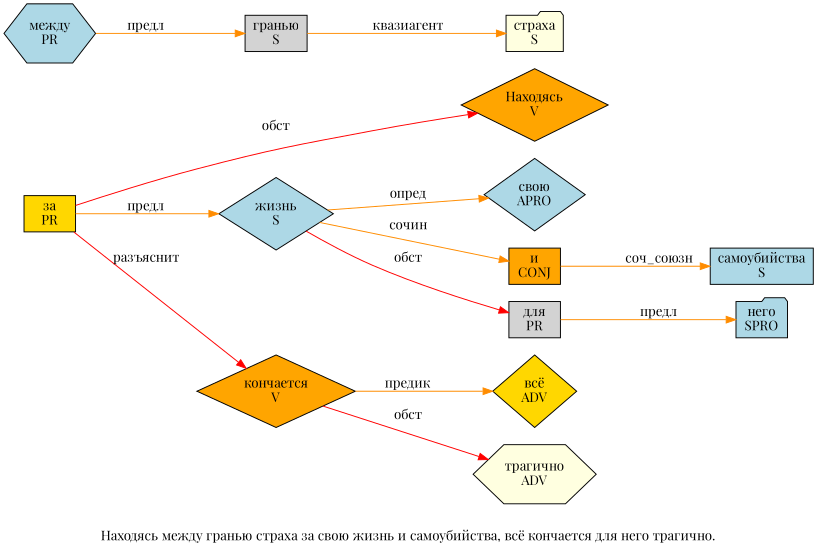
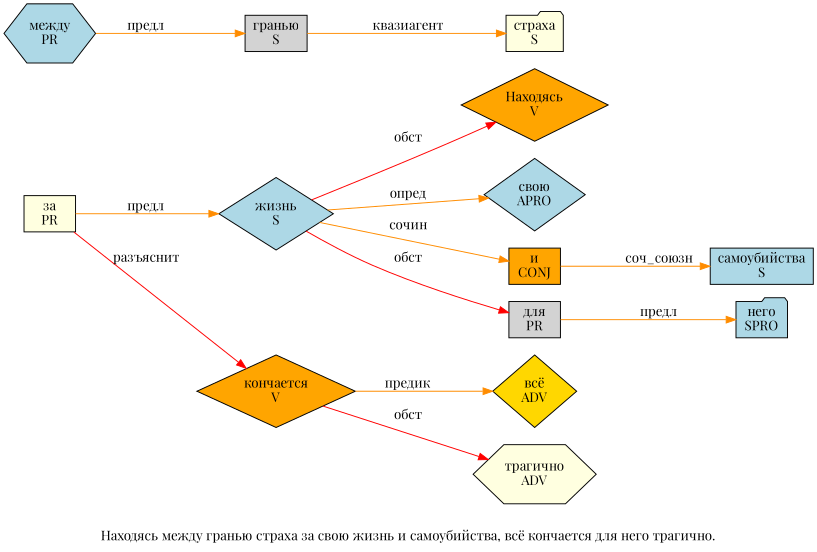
edge "за PR" -> "Находясь V": now "жизнь S" -> "Находясь V"
node "за PR": fillcolor gold -> lightyellow
